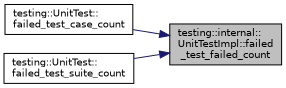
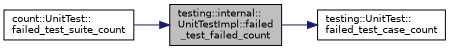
edge "testing::UnitTest:: failed_test_case_count" -> "testing::internal:: UnitTestImpl::failed _test_failed_count": reversed
node "testing::UnitTest:: failed_test_suite_count": label "testing::UnitTest:: failed_test_suite_count" -> "count::UnitTest:: failed_test_suite_count"
